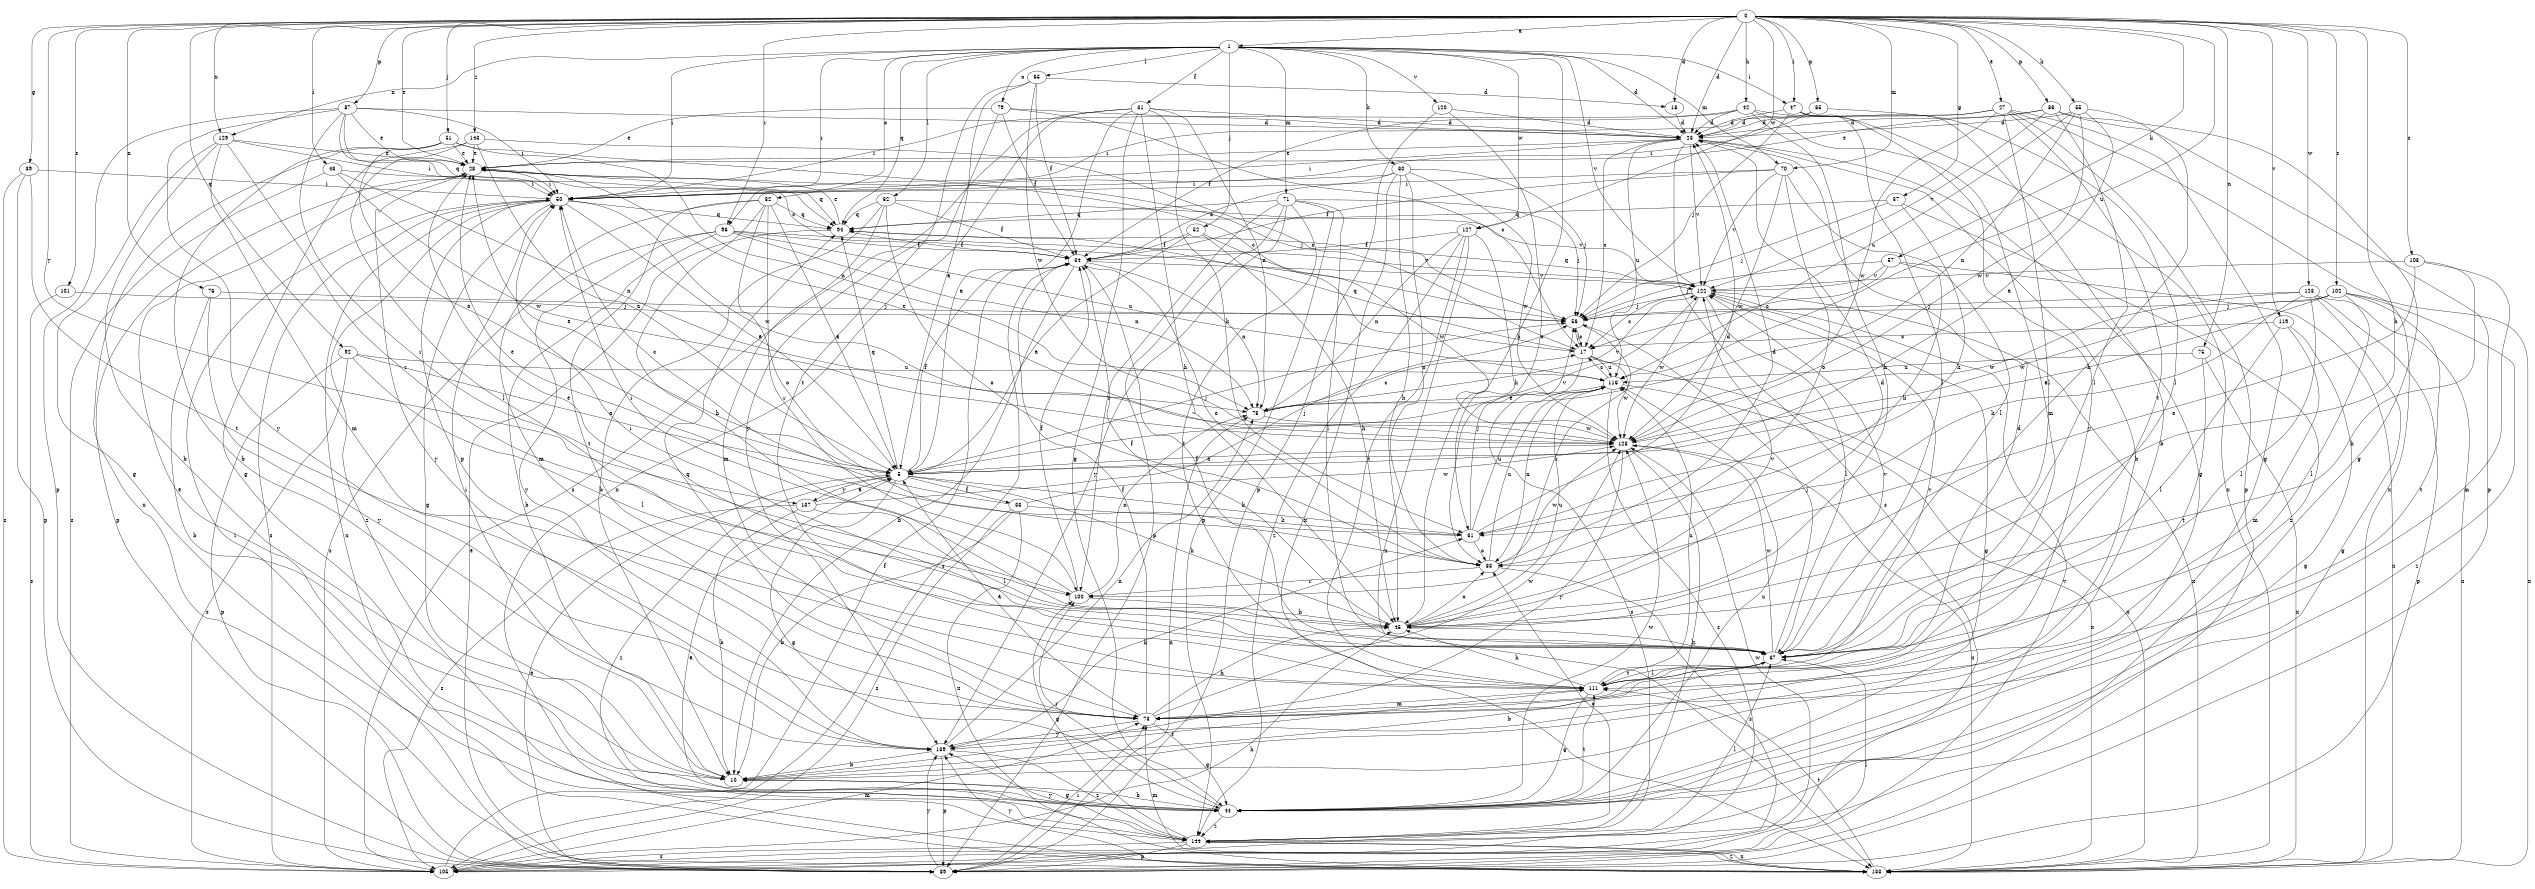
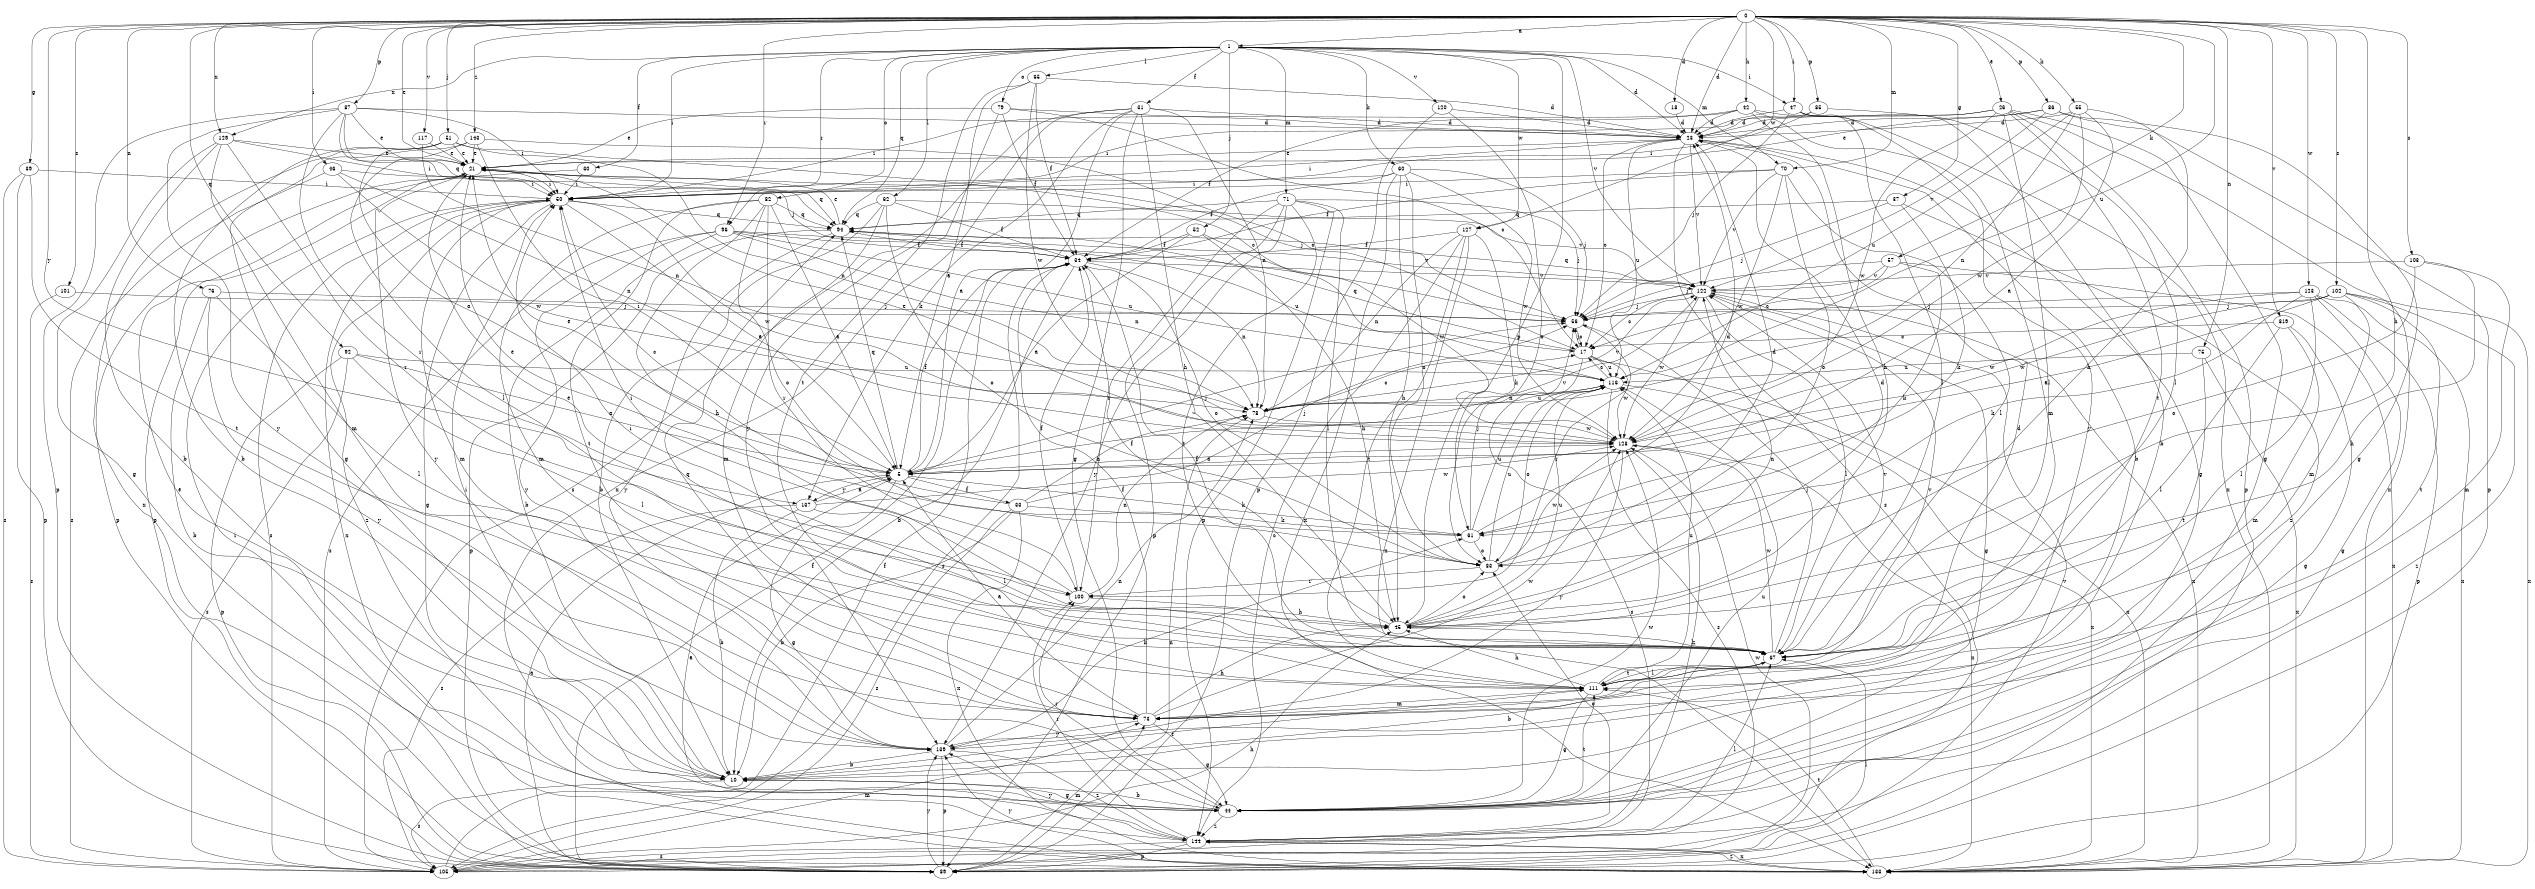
edge "65" -> "18": now "65" -> "23"
node "27": label "27" -> "26"
node "117": added
node "28": label "28" -> "21"
node "30": added
edge "87" -> "56": label "c" -> "j"
edge "60" -> "34": label "o" -> "f"
edge "94" -> "116": added, label "u"
edge "143" -> "5": label "a" -> "i"
node "119": label "119" -> "819"
edge "1" -> "45": label "h" -> "p"
edge "31" -> "61": now "31" -> "137"
edge "116" -> "78": label "e" -> "n"
edge "78" -> "116": added, label "u"
edge "33" -> "78": added, label "n"
edge "86" -> "67": now "76" -> "67"
edge "50" -> "73": label "p" -> "m"
edge "45" -> "122": label "v" -> "n"
edge "116" -> "83": label "n" -> "o"
edge "102" -> "67": label "l" -> "m"
edge "94" -> "139": added, label "y"
edge "127" -> "144": label "z" -> "c"
edge "5" -> "45": removed, label "h"
edge "94" -> "89": label "e" -> "p"
edge "89" -> "34": added, label "f"
edge "143" -> "44": now "143" -> "10"
edge "144" -> "100": label "g" -> "r"
edge "5" -> "144": removed, label "z"
edge "89" -> "73": label "i" -> "m"
edge "83" -> "105": now "10" -> "105"
edge "133" -> "73": removed, label "m"
